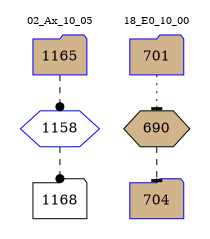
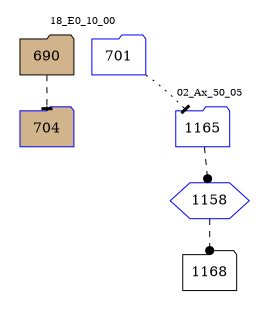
cluster "02_Ax_10_05": label "02_Ax_10_05" -> "02_Ax_50_05"
node "1165": fillcolor tan -> white
node "701": fillcolor tan -> white
edge "701" -> "690": now "701" -> "1165"
node "690": shape hexagon -> folder
